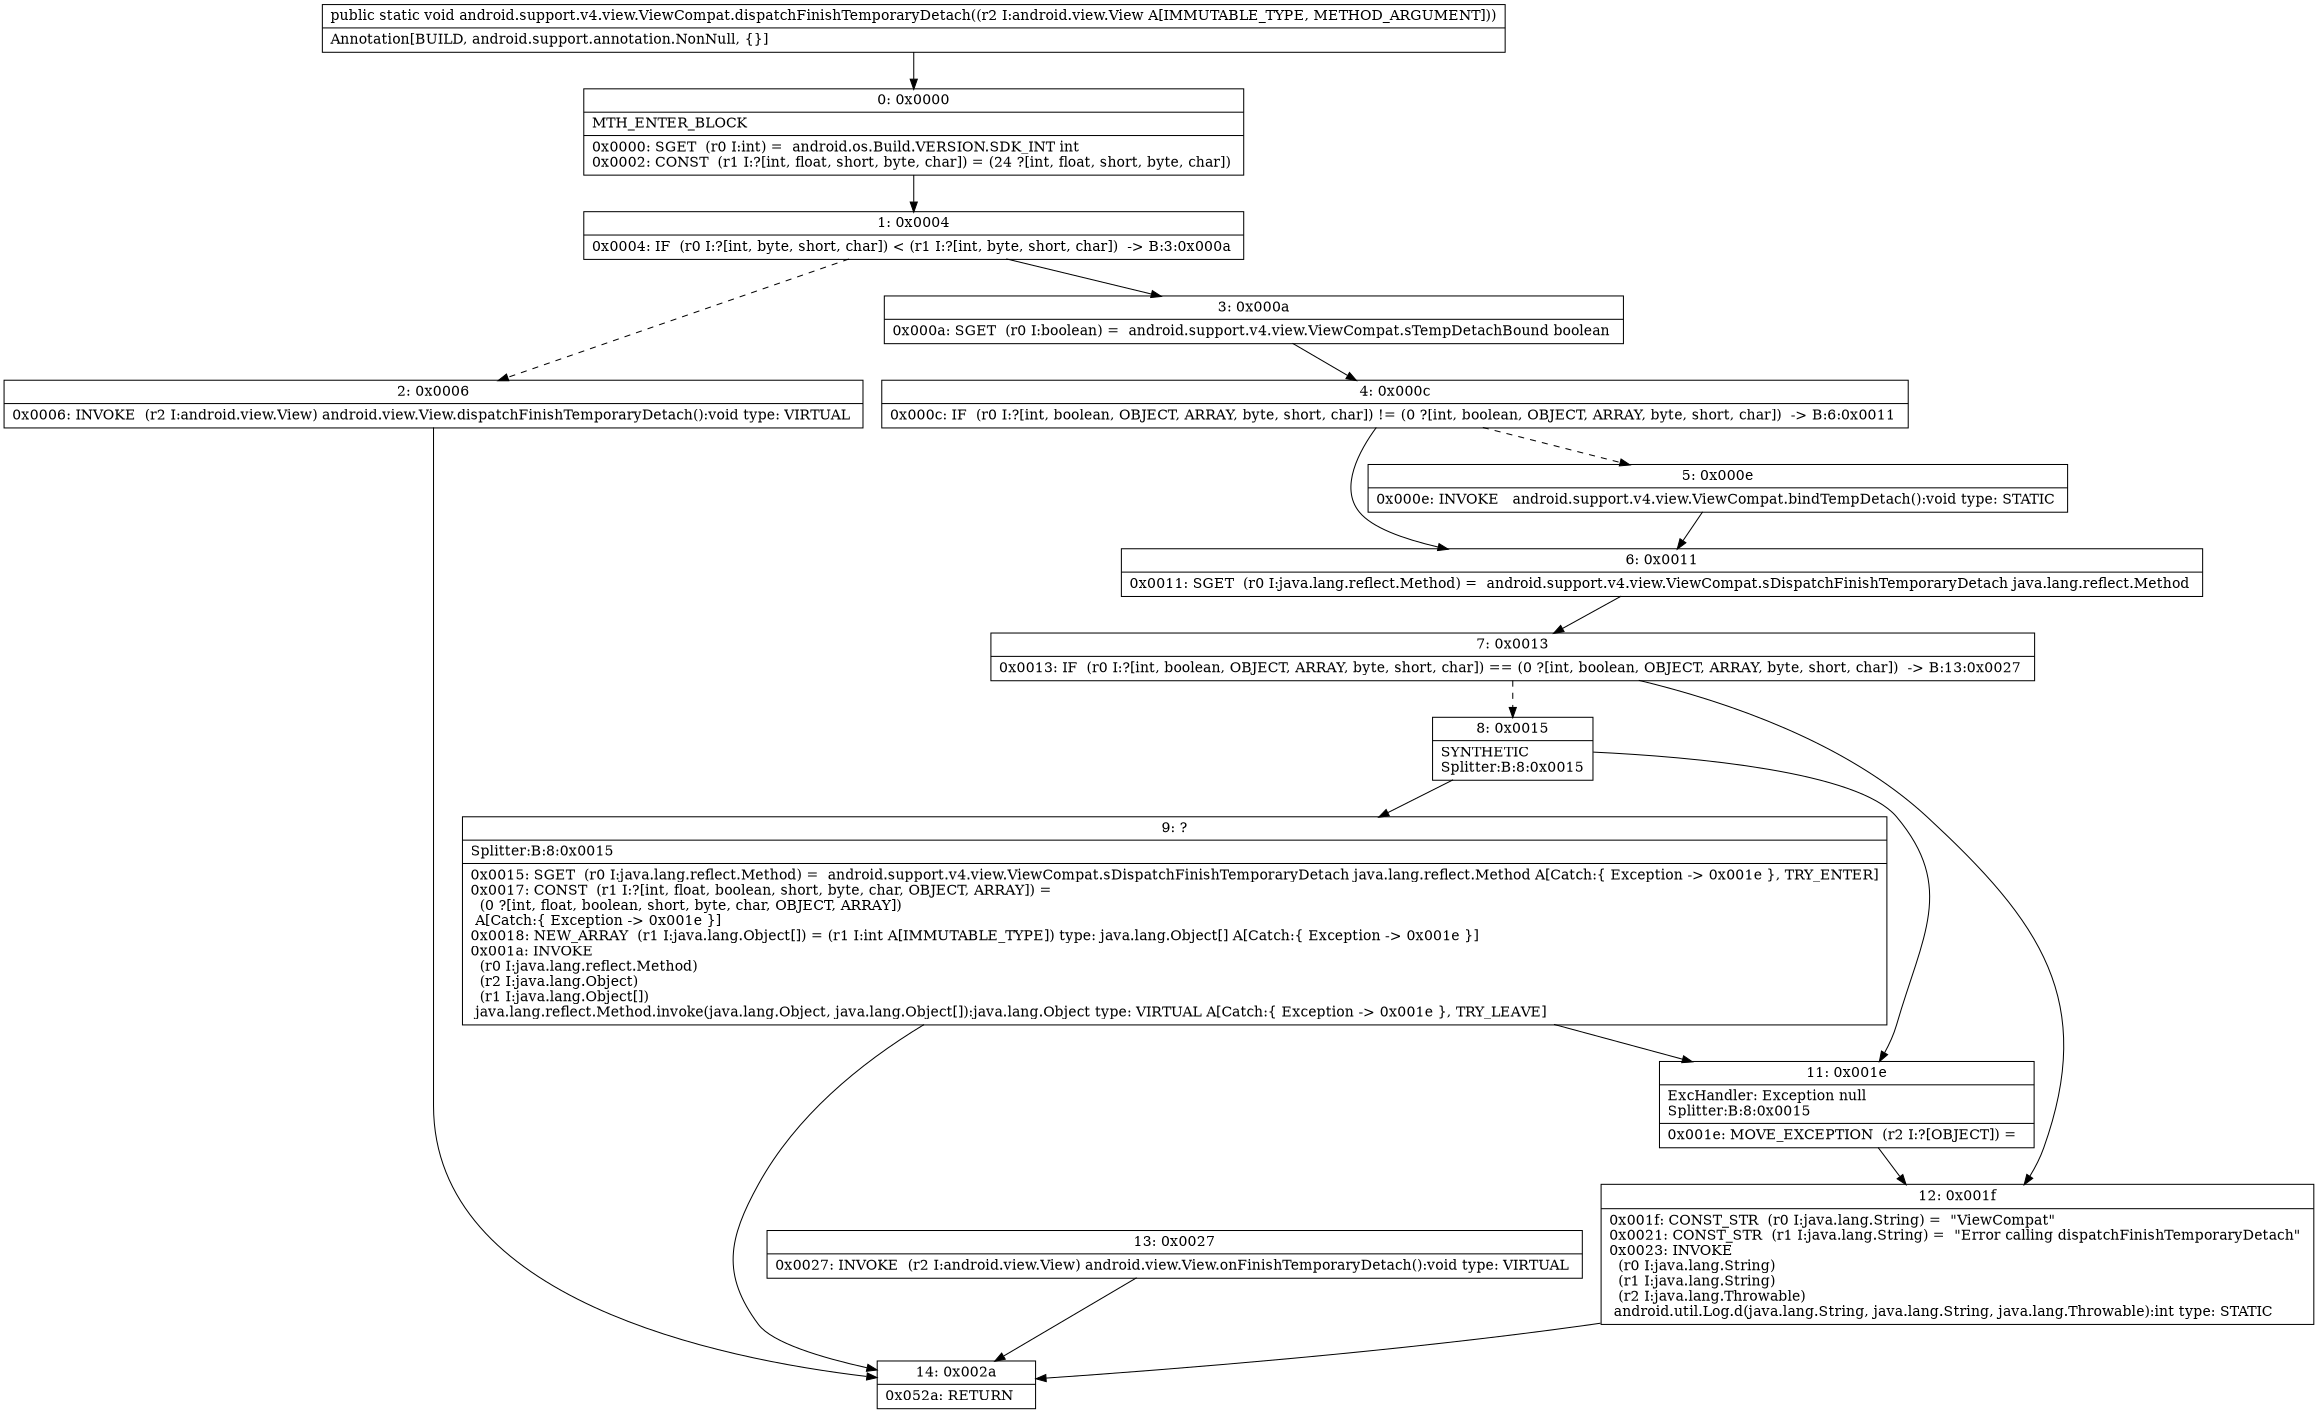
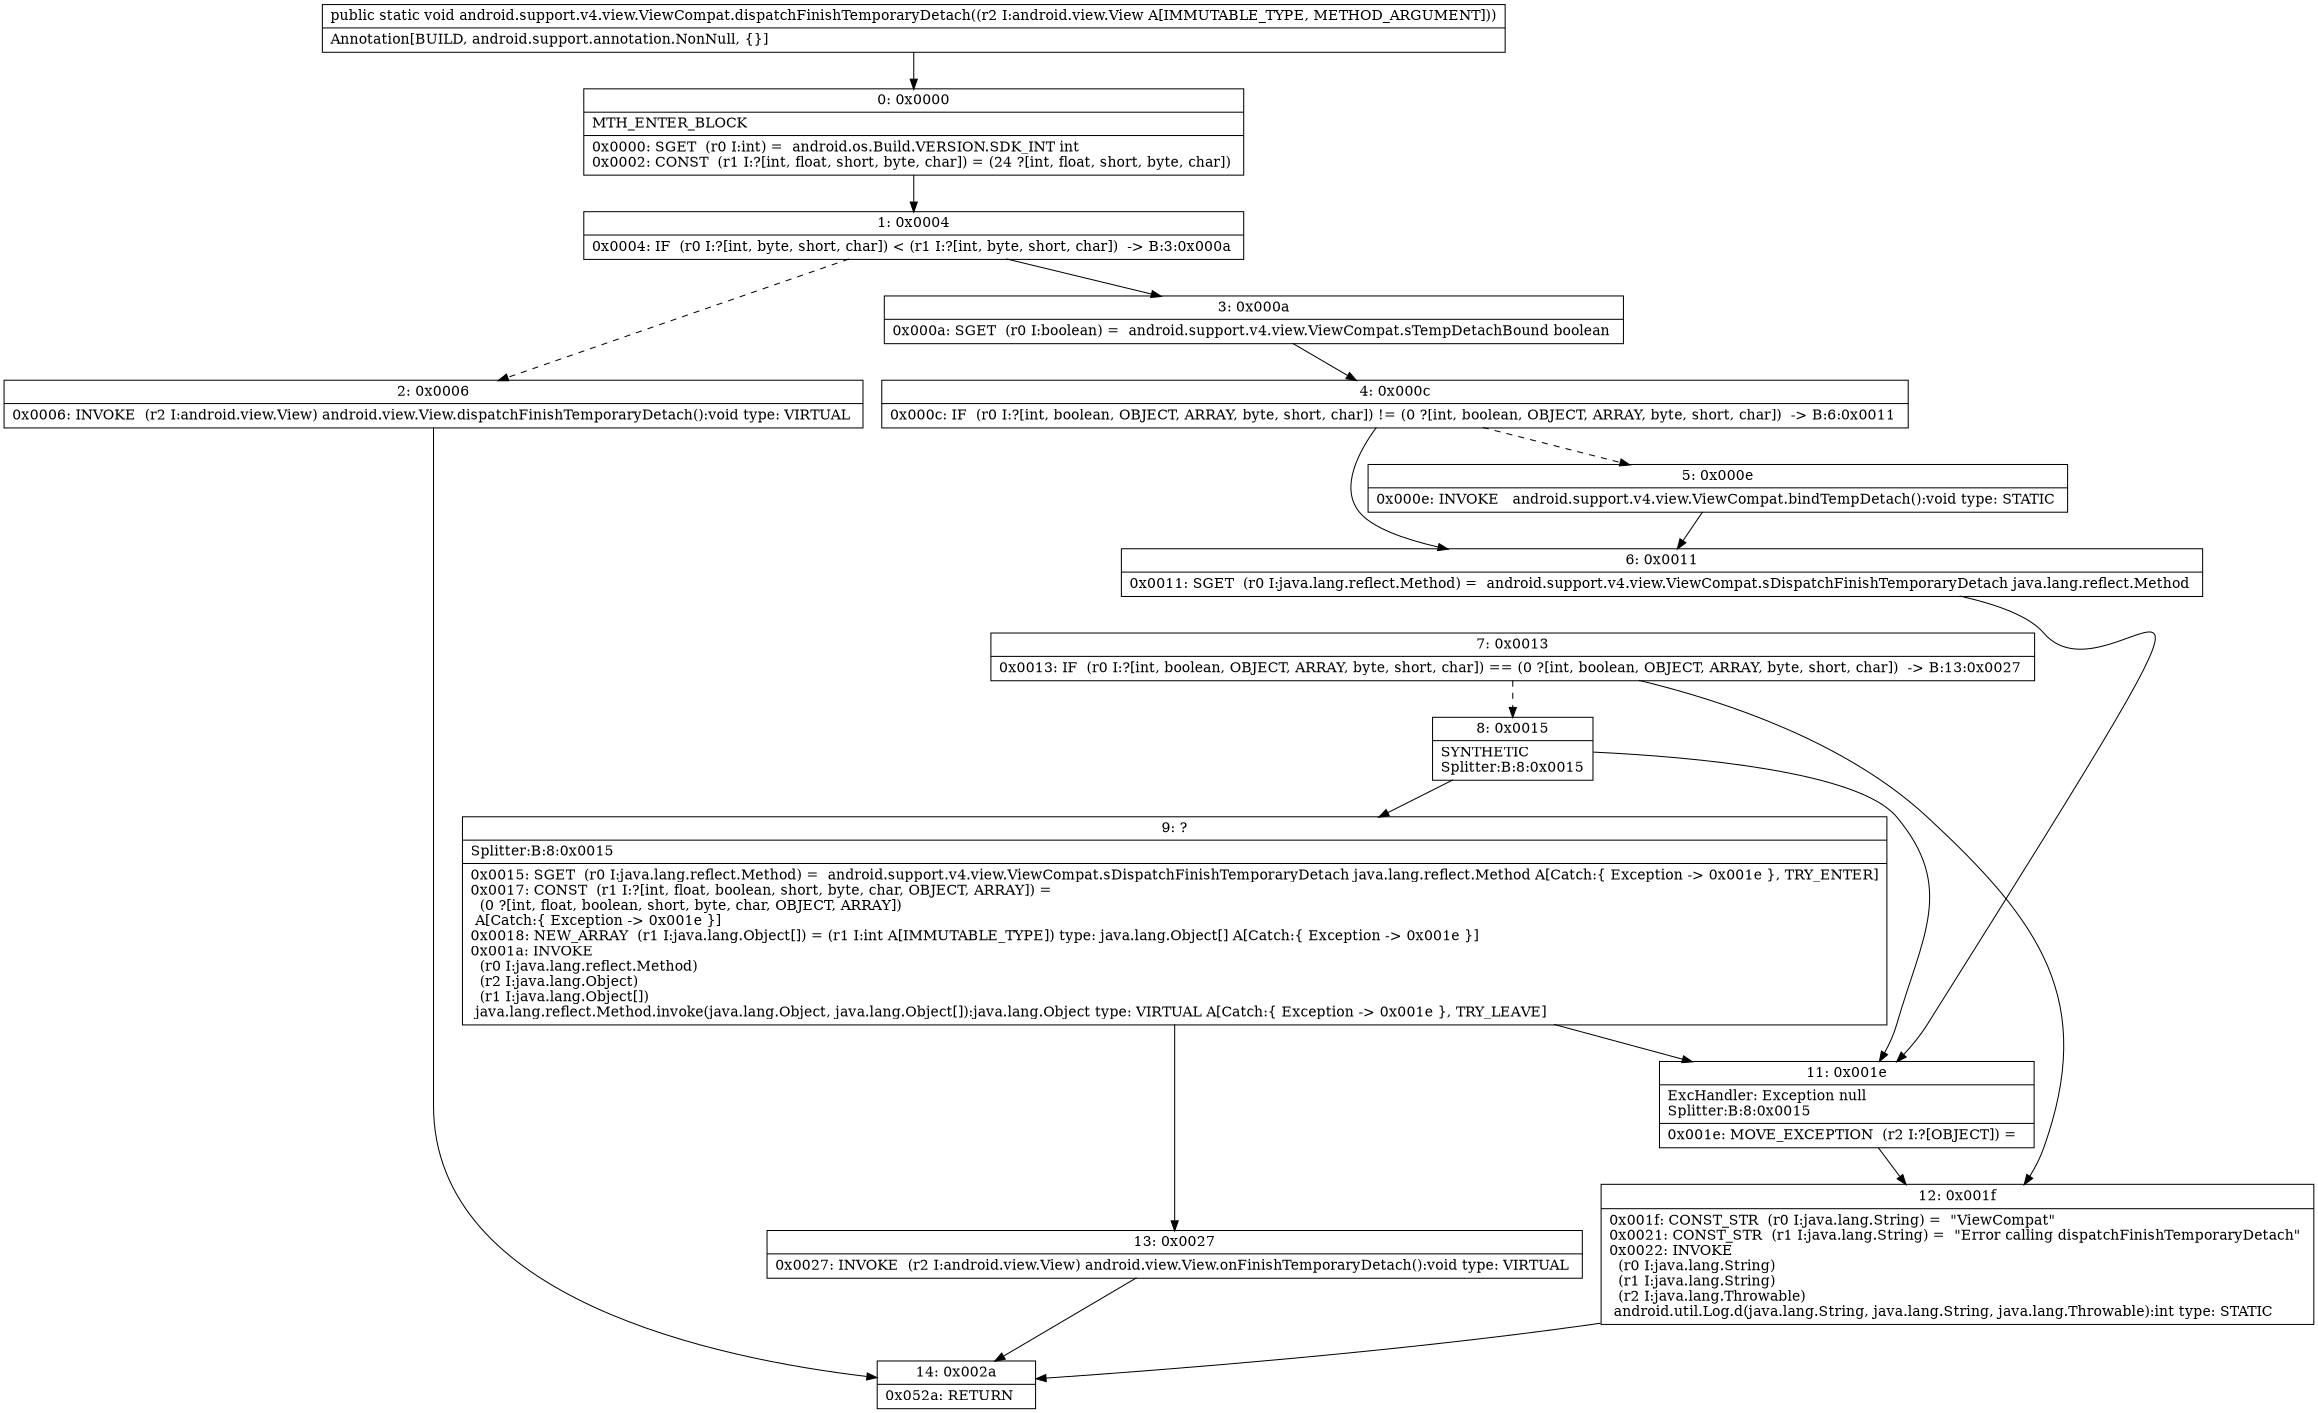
edge "6: 0x0011" -> "7: 0x0013": now "6: 0x0011" -> "11: 0x001e"
edge "9: ?" -> "14: 0x002a": now "9: ?" -> "13: 0x0027"
node "12: 0x001f": text "0x0023: INVOKE" -> "0x0022: INVOKE"
